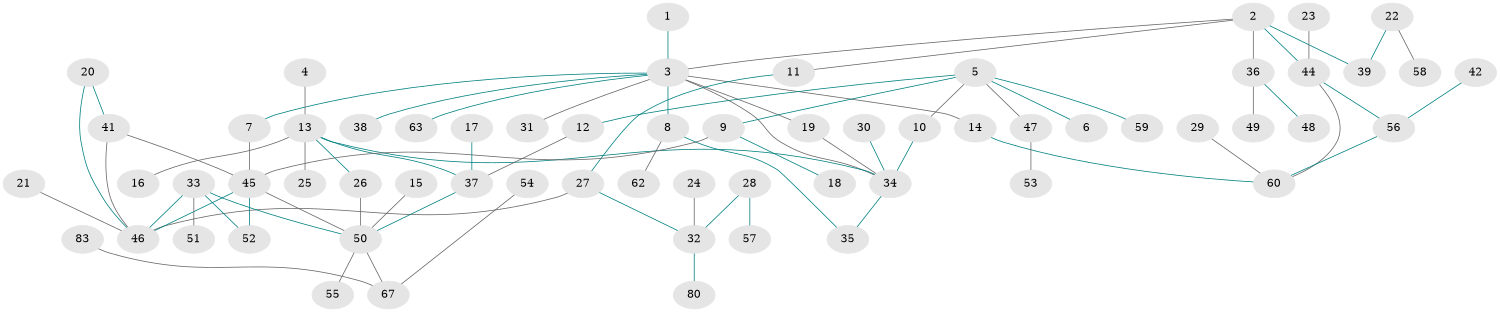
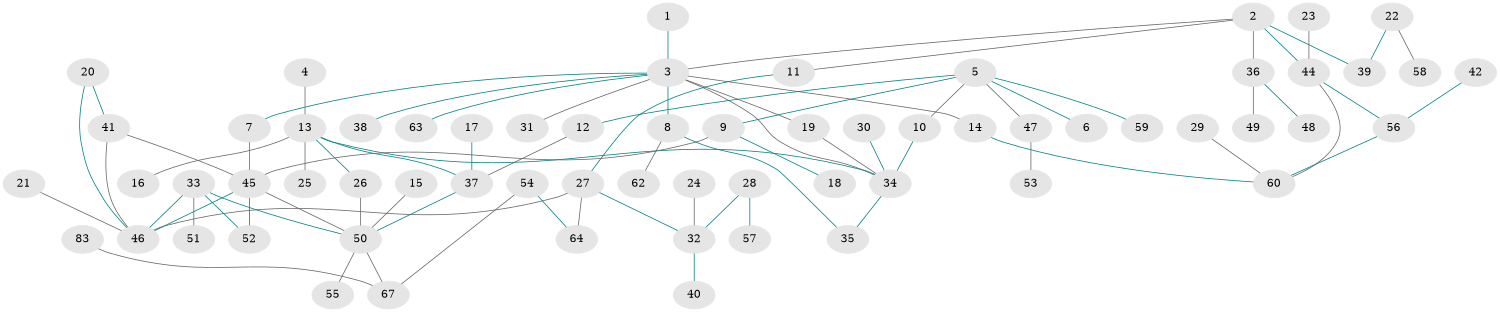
node "64": added
node "80": label "80" -> "40"
